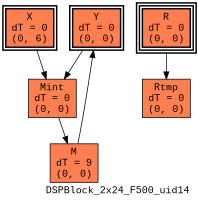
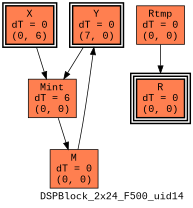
node "Y dT = 0 (0, 0)": label "Y dT = 0 (0, 0)" -> "Y dT = 0 (7, 0)"
edge "R dT = 0 (0, 0)" -> "Rtmp dT = 0 (0, 0)": reversed
node "Mint dT = 0 (0, 0)": label "Mint dT = 0 (0, 0)" -> "Mint dT = 6 (0, 0)"
node "M dT = 9 (0, 0)": label "M dT = 9 (0, 0)" -> "M dT = 0 (0, 0)"
